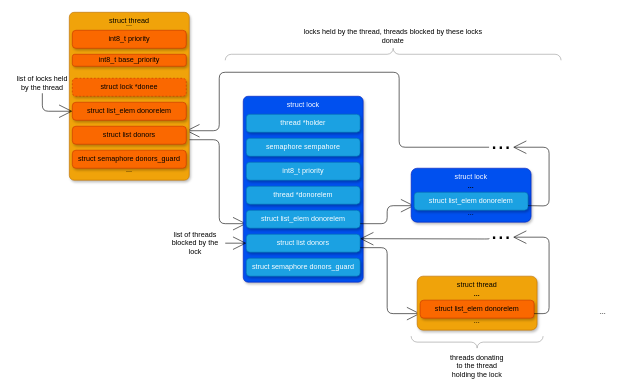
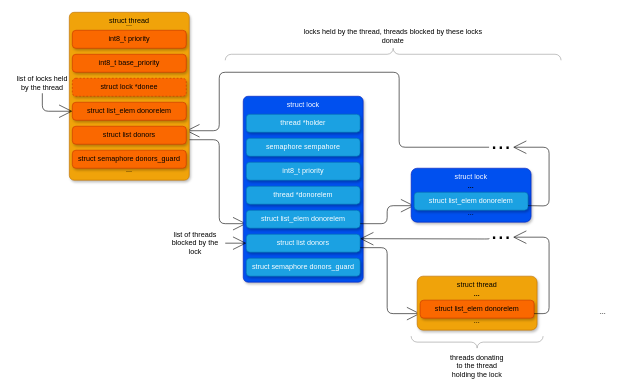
node "int8_t base_priority": size 114x12 -> 114x18
